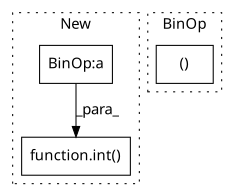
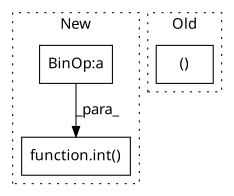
cluster "BinOp": label "BinOp" -> "Old"
